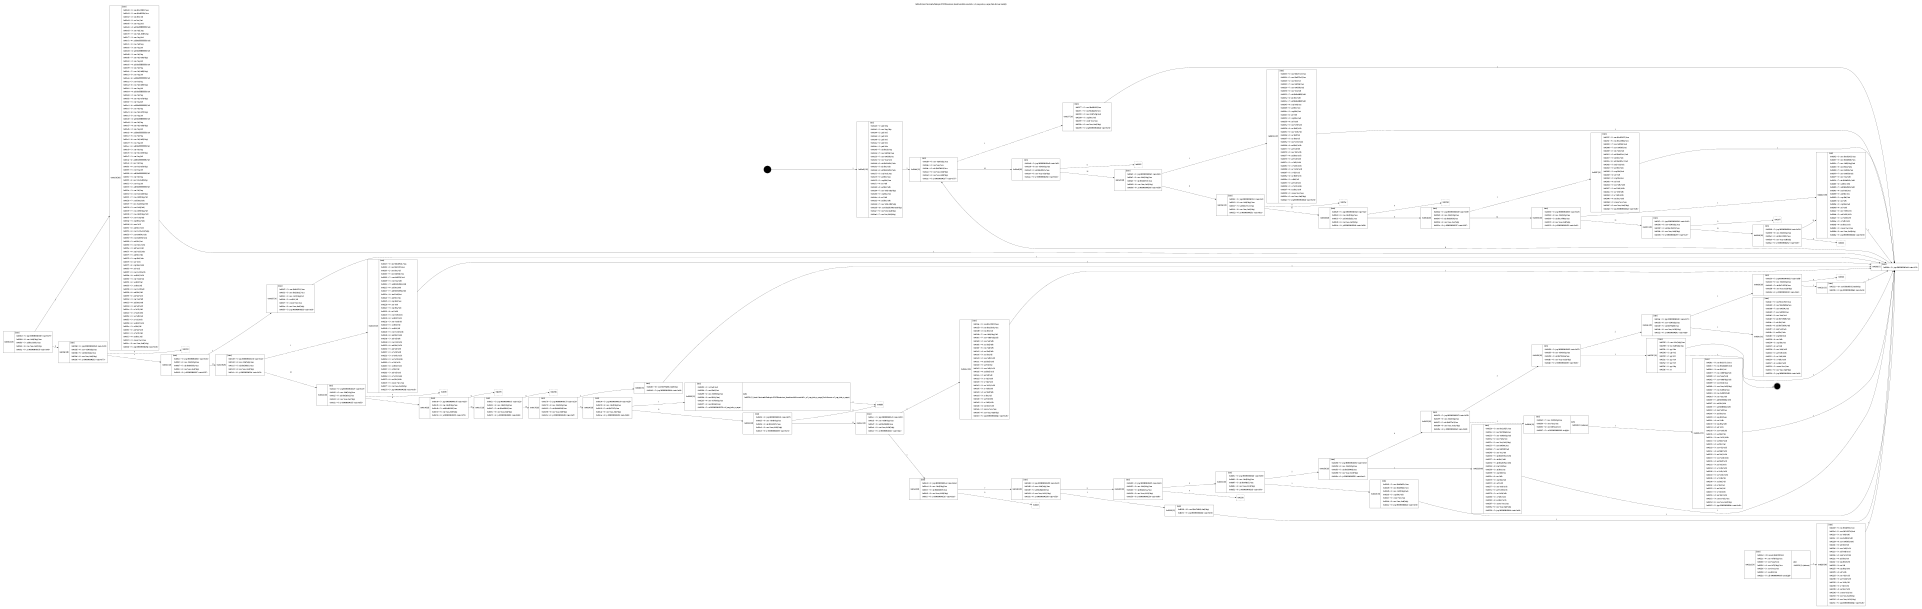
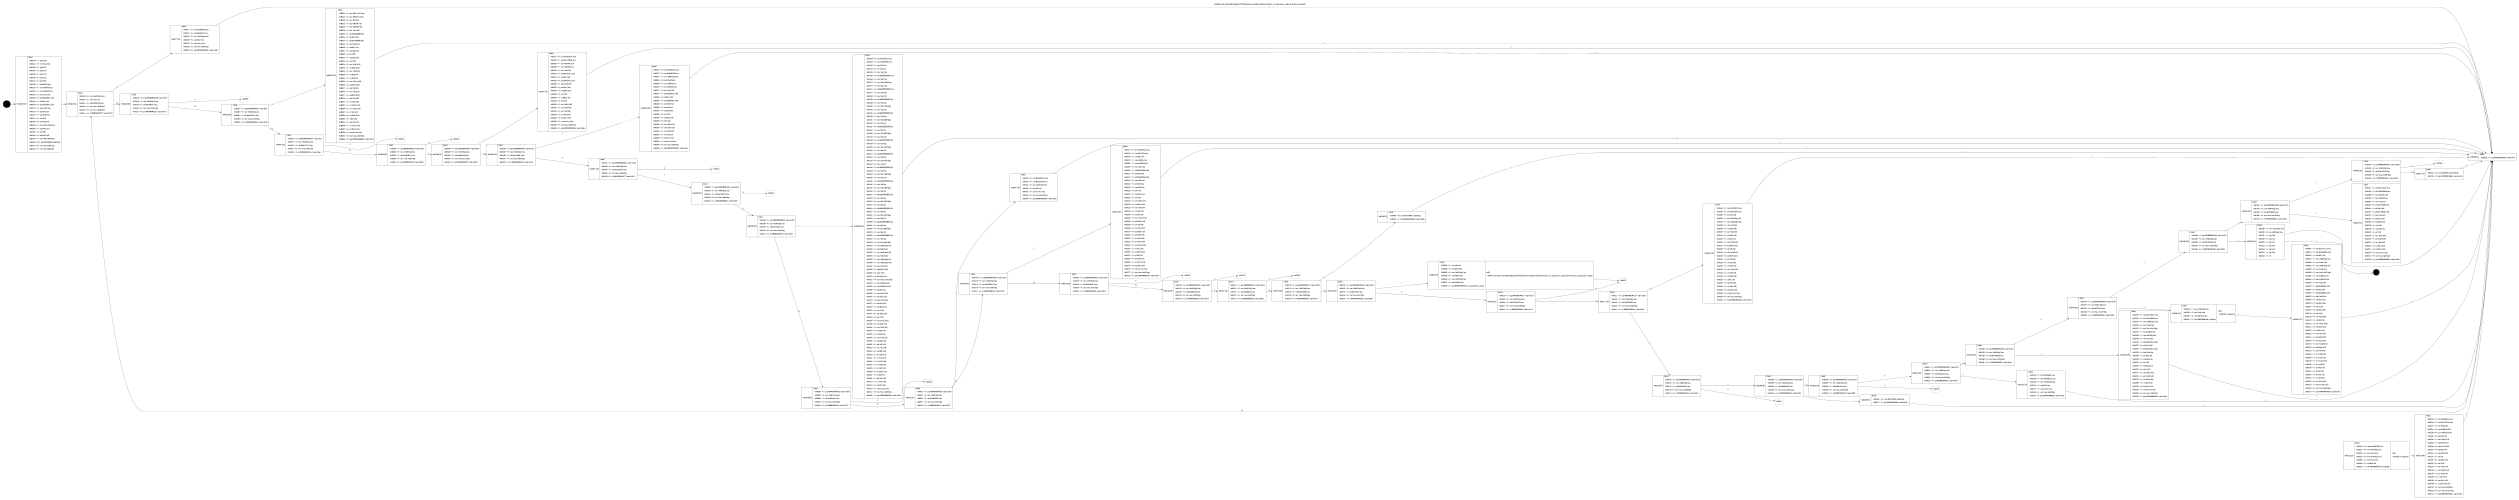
edge "0x401b98 [28]" -> "0x402452 [109]": now "0x401b98 [28]" -> "0x401bb4 [28]"
